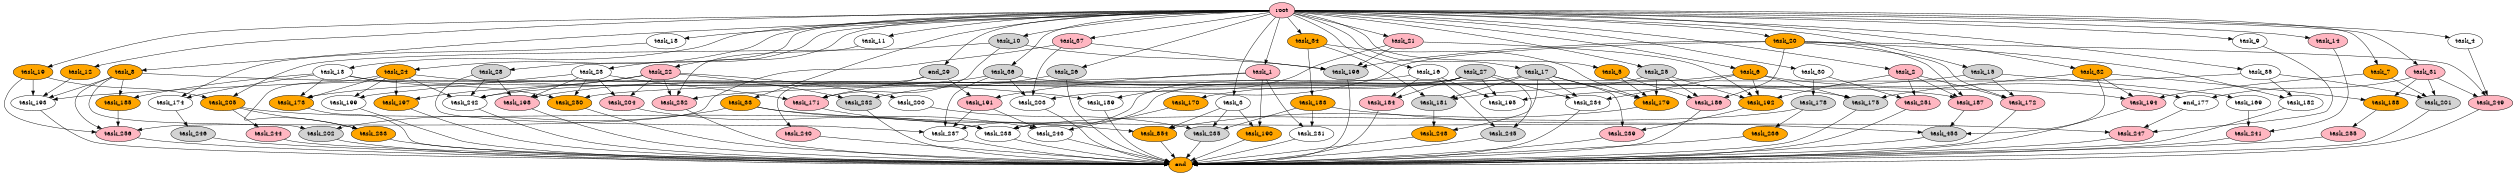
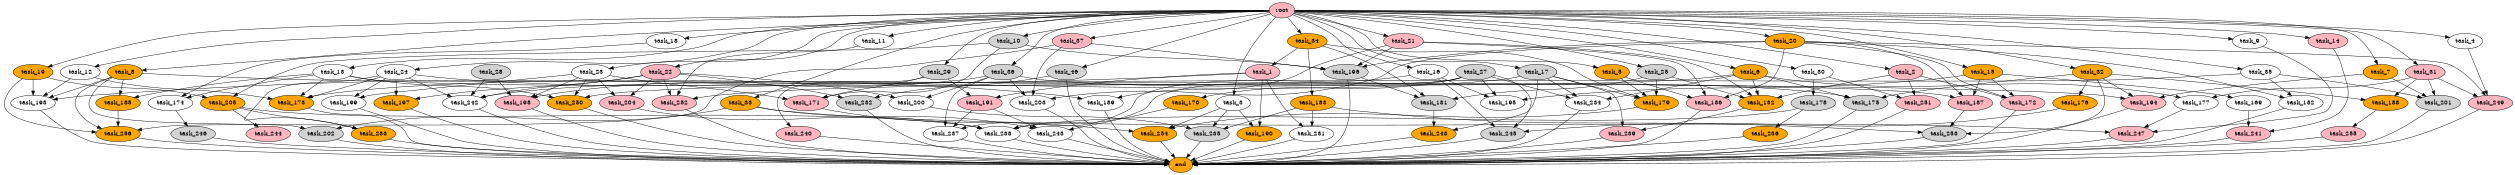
edge "root" -> "task_28": removed
edge "root" -> "task_1": now "task_34" -> "task_1"
node "task_12": fillcolor orange -> white
node "task_24": fillcolor orange -> white
node "end_29": label "end_29" -> "task_29"
node "task_26": label "task_26" -> "task_46"
node "task_15": fillcolor lightgrey -> orange
edge "task_12" -> "task_173": added
edge "task_25" -> "task_186": now "task_21" -> "task_186"
edge "task_2" -> "task_187": now "task_15" -> "task_187"
edge "task_17" -> "task_181": now "task_196" -> "task_181"
edge "task_36" -> "task_200": added
node "task_184": removed
node "task_192": label "task_192" -> "task_132"
node "task_176": added
node "end_177": label "end_177" -> "task_177"
edge "task_28" -> "task_237": removed
node "task_256": fillcolor lightpink -> orange
node "task_854": label "task_854" -> "task_254"
node "task_453": label "task_453" -> "task_253"
edge "task_244" -> "end": removed
